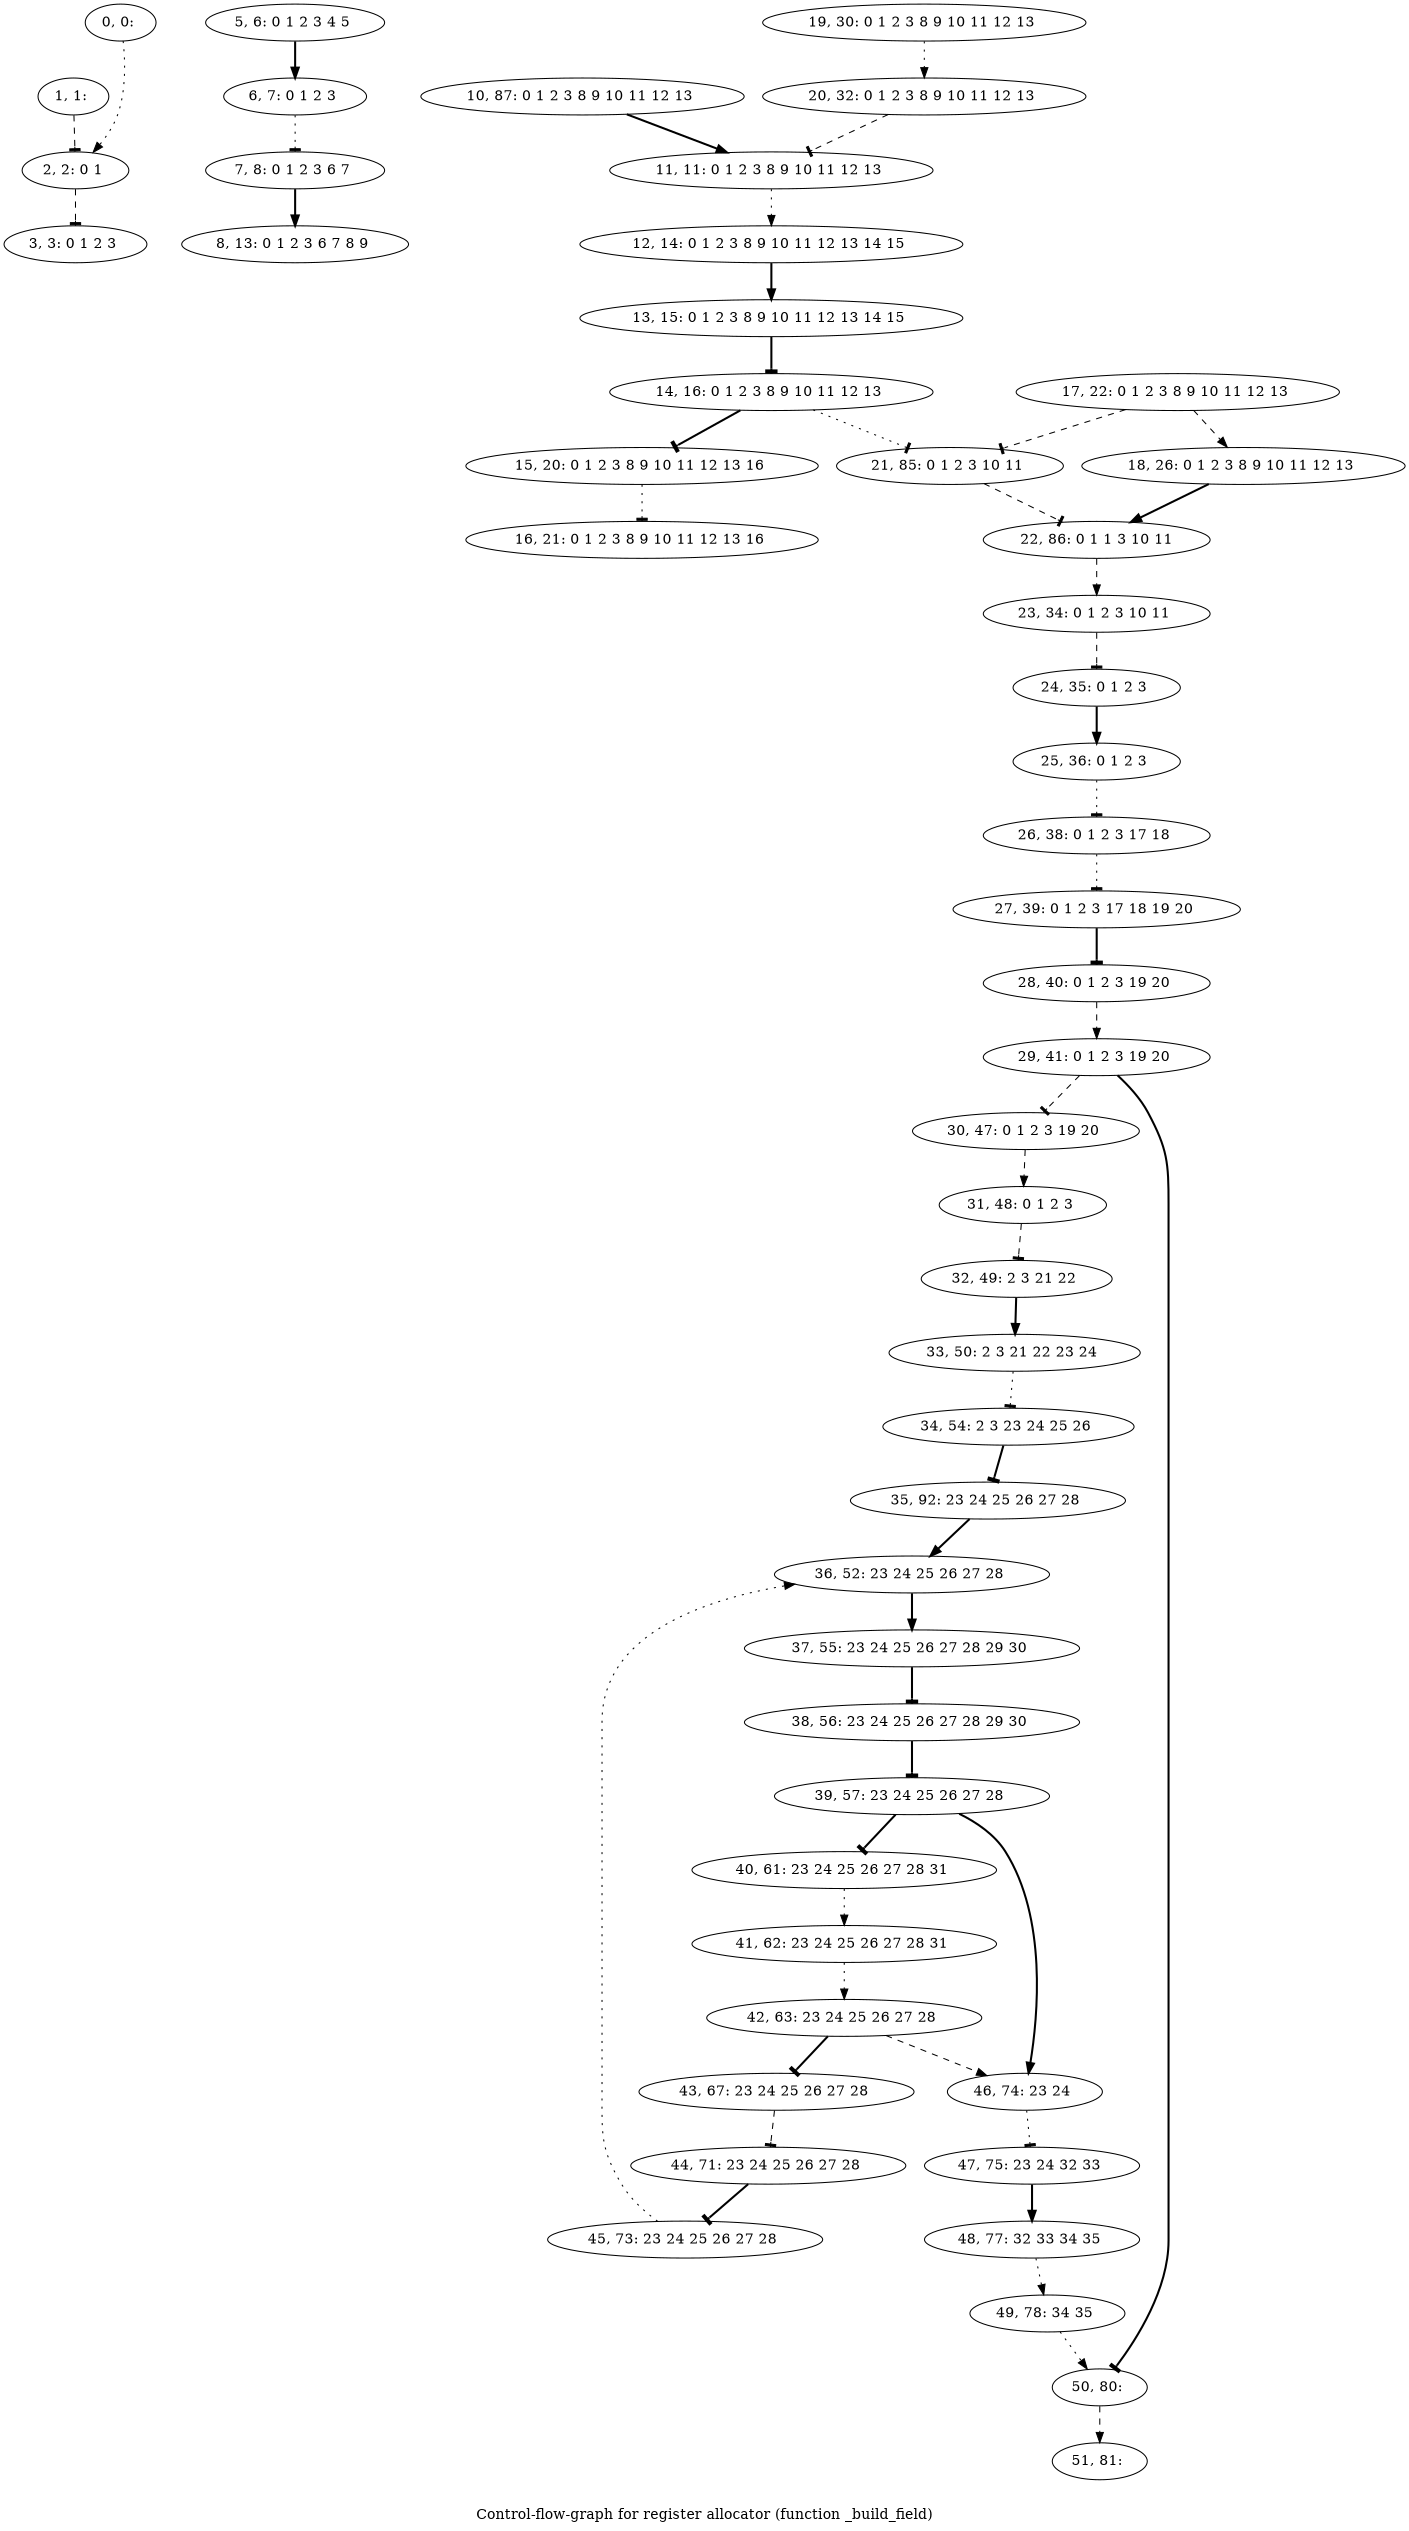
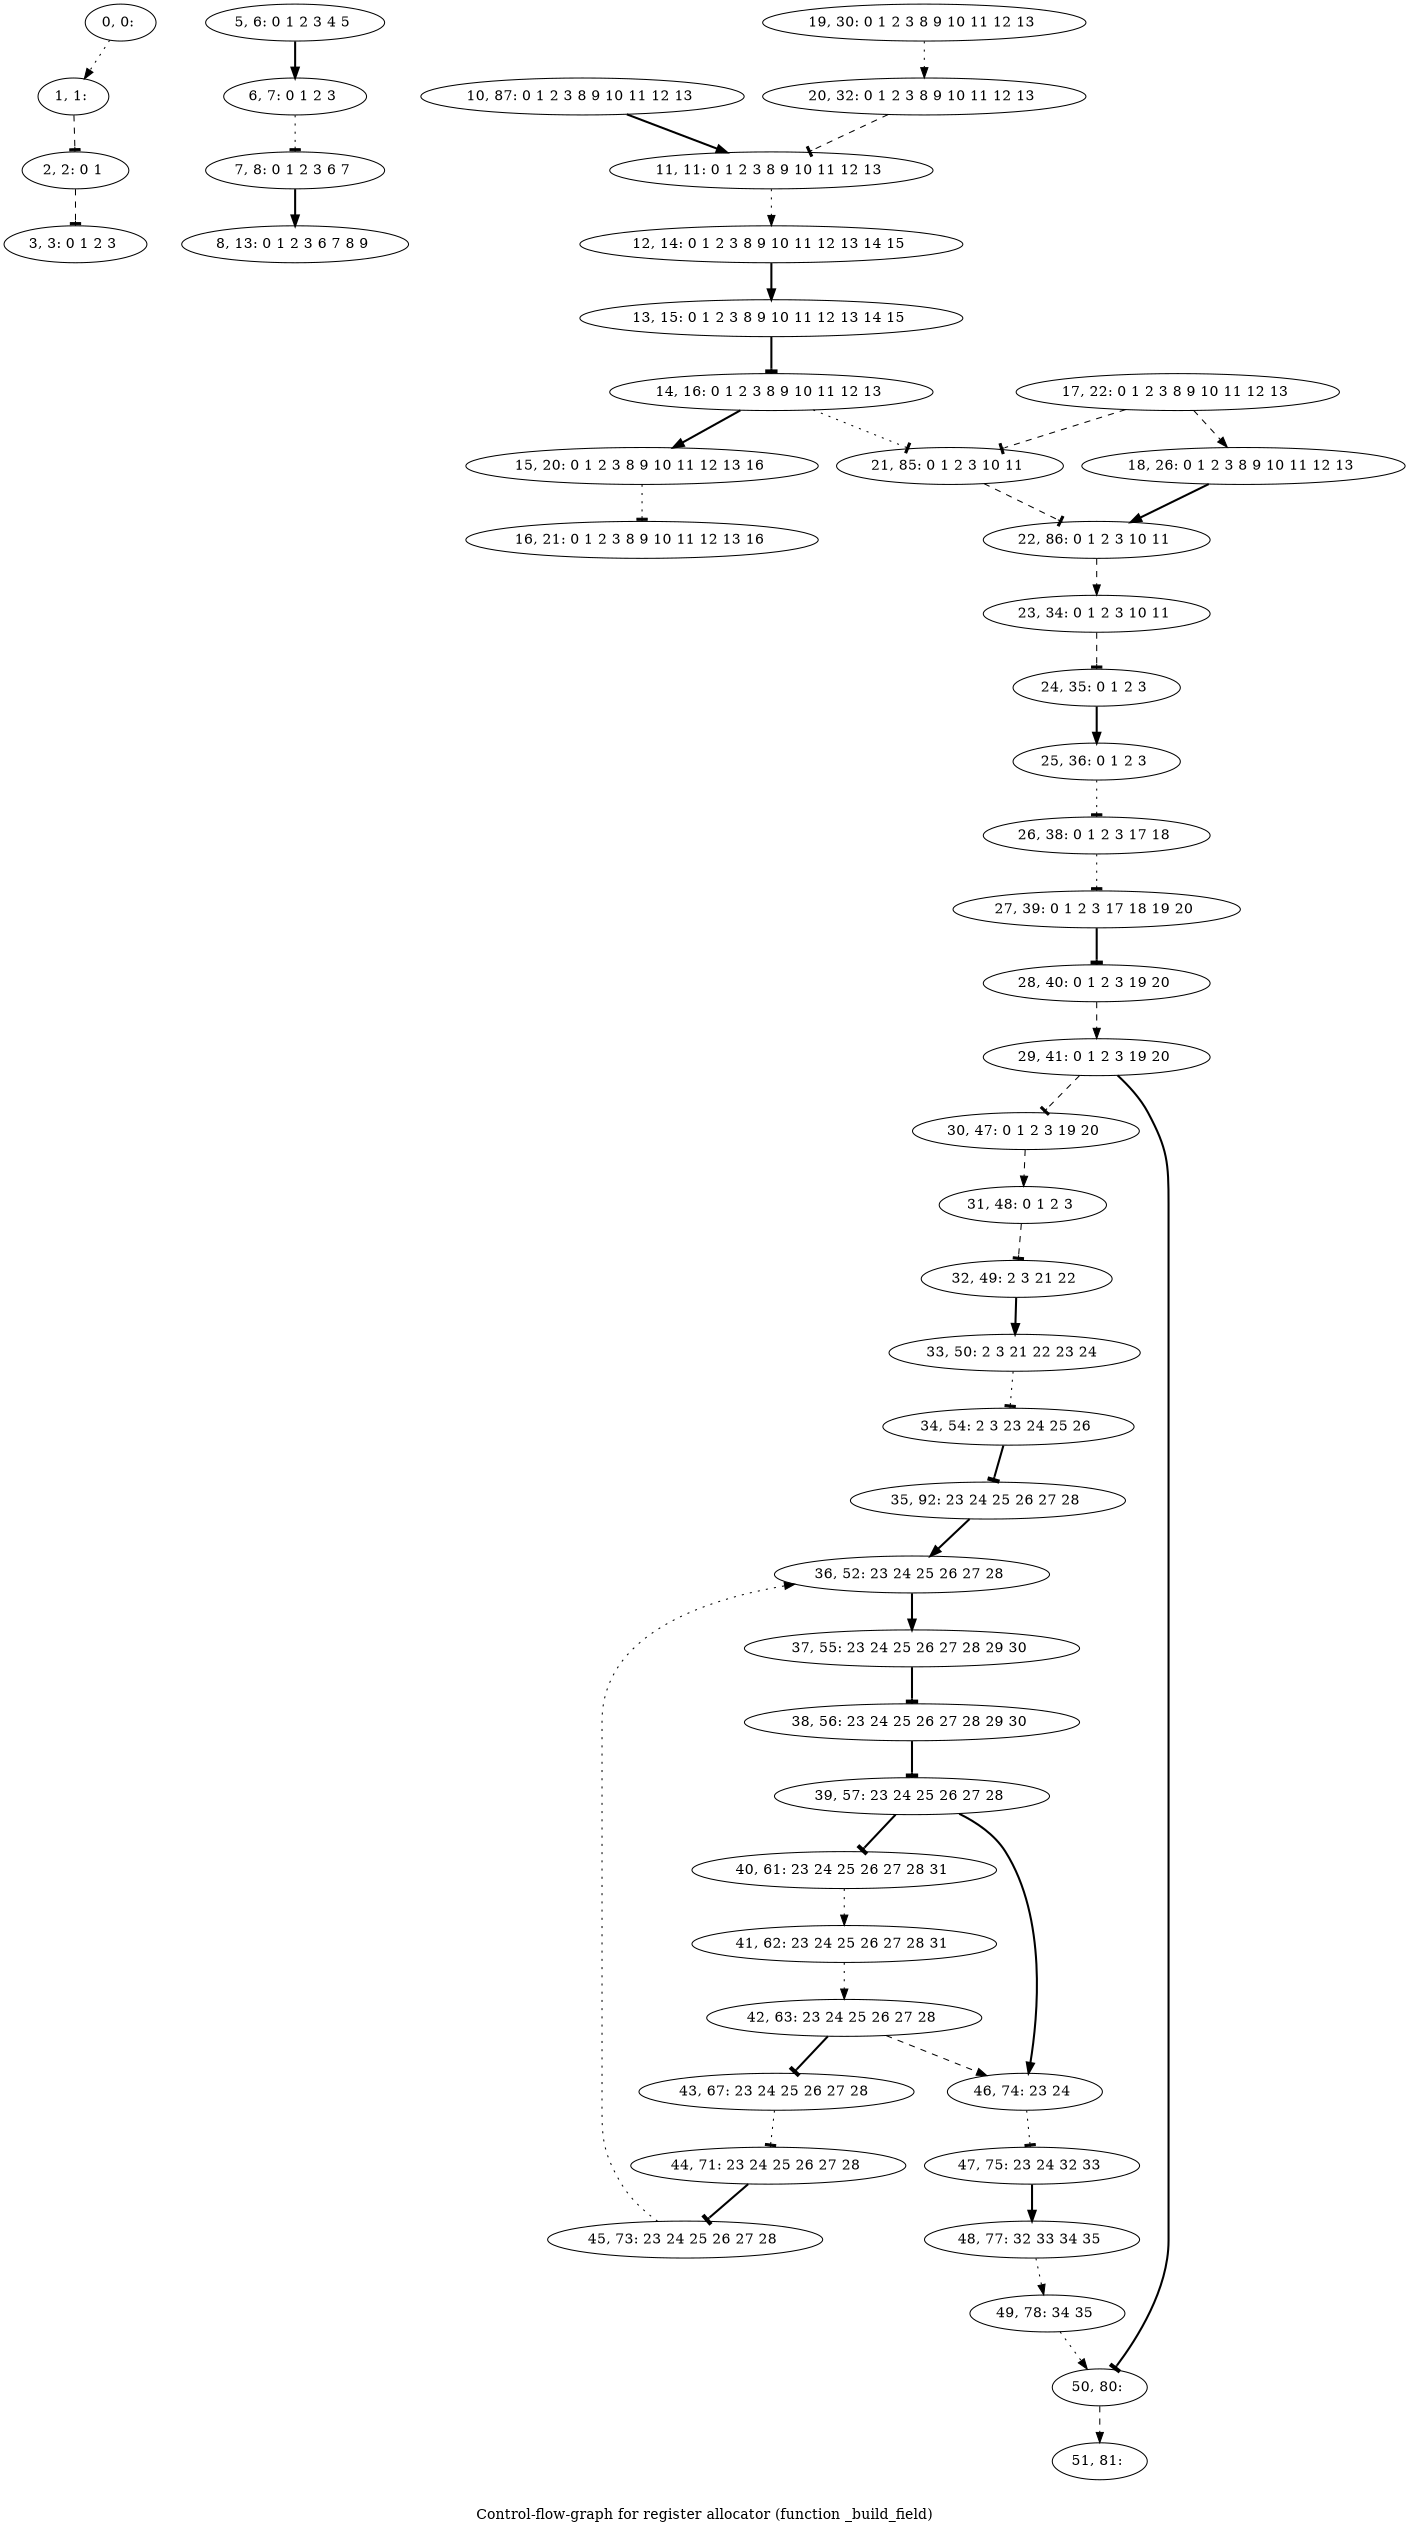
edge "0, 0:" -> "2, 2: 0 1": now "0, 0:" -> "1, 1:"
edge "14, 16: 0 1 2 3 8 9 10 11 12 13" -> "15, 20: 0 1 2 3 8 9 10 11 12 13 16": arrowhead tee -> normal
node "22, 86: 0 1 1 3 10 11": label "22, 86: 0 1 1 3 10 11" -> "22, 86: 0 1 2 3 10 11"
edge "43, 67: 23 24 25 26 27 28" -> "44, 71: 23 24 25 26 27 28": style dashed -> dotted
